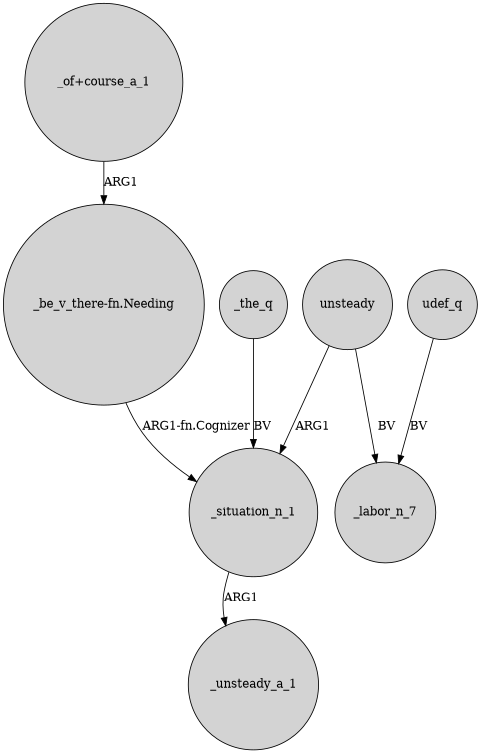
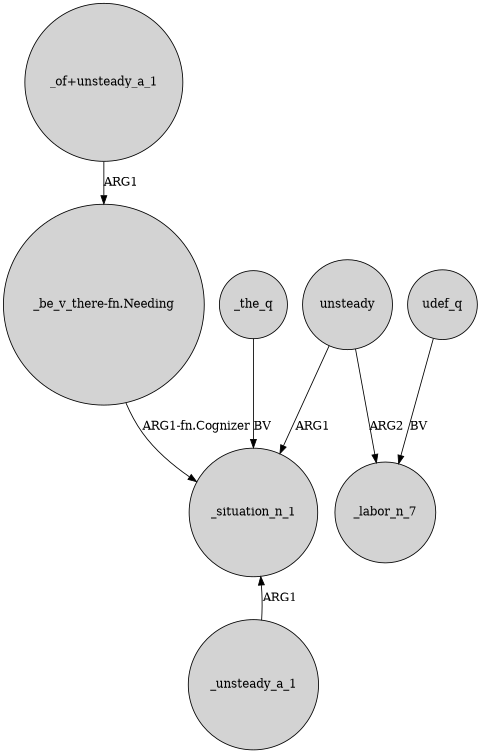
node "_of+course_a_1": label "_of+course_a_1" -> "_of+unsteady_a_1"
edge "unsteady" -> "_labor_n_7": label "BV" -> "ARG2"
edge "_situation_n_1" -> "_unsteady_a_1": reversed
